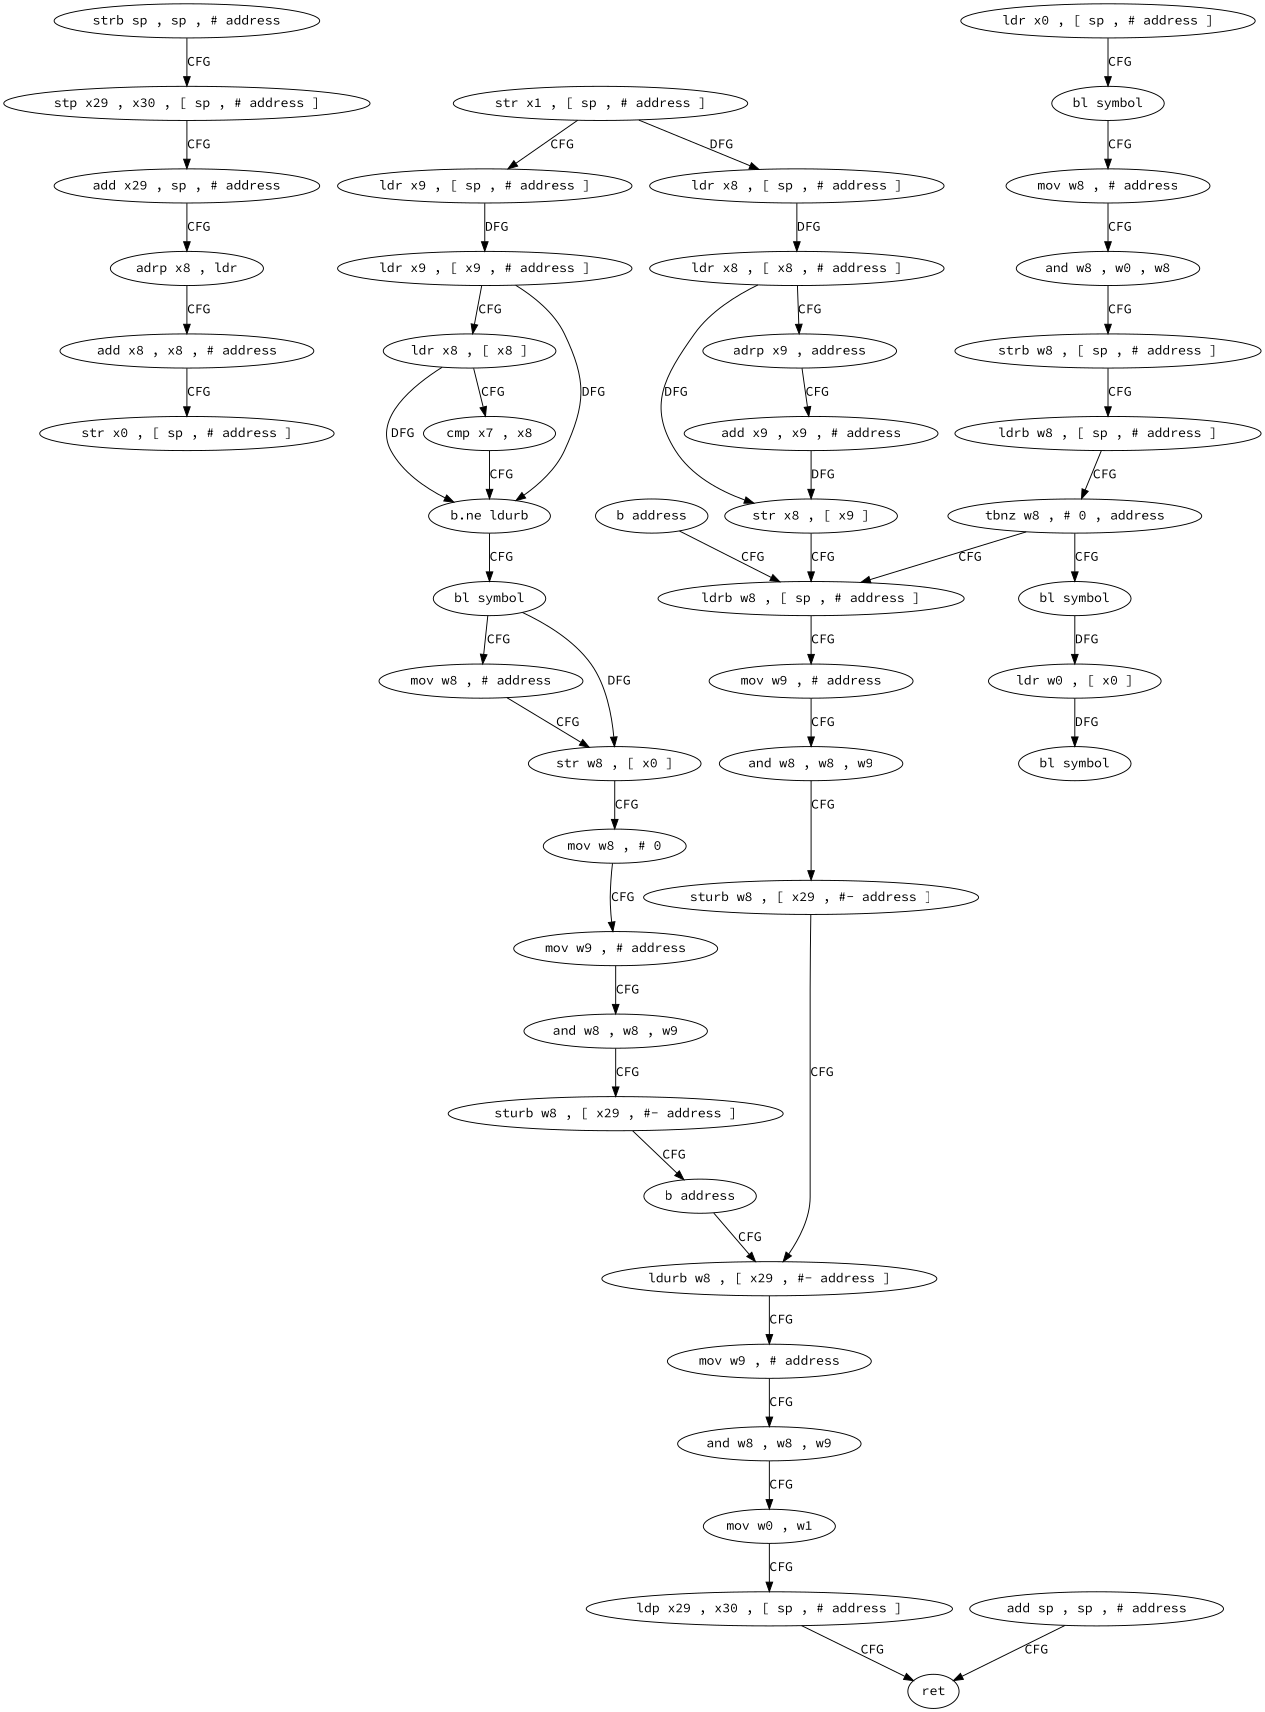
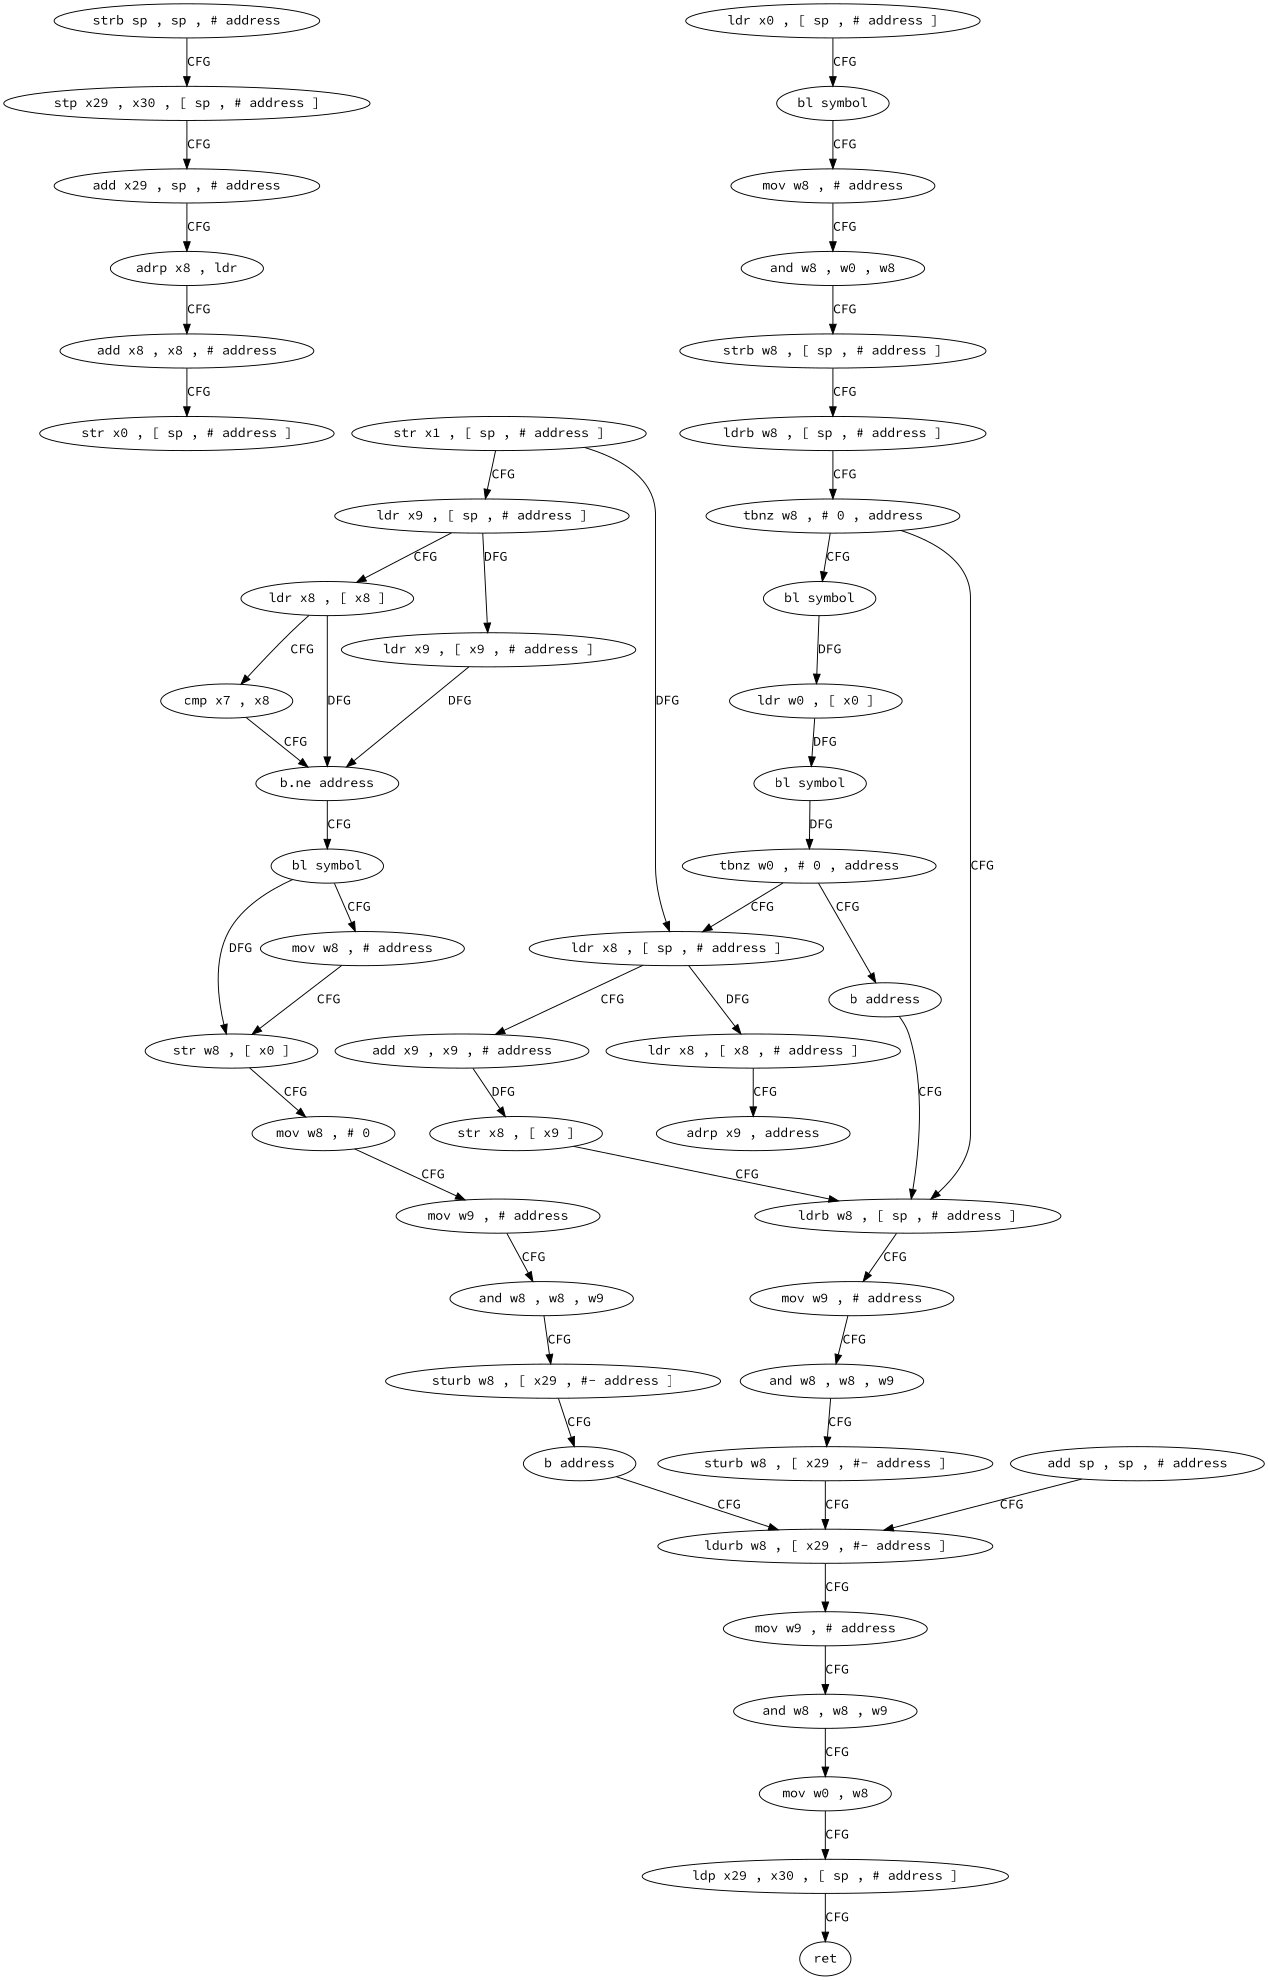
edge "ldr x9 , [ x9 , # address ]" -> "ldr x8 , [ x8 ]": now "ldr x9 , [ sp , # address ]" -> "ldr x8 , [ x8 ]"
edge "adrp x9 , address" -> "add x9 , x9 , # address": now "ldr x8 , [ sp , # address ]" -> "add x9 , x9 , # address"
edge "ldr x8 , [ x8 , # address ]" -> "str x8 , [ x9 ]": removed, label "DFG"
node "b.ne ldurb": label "b.ne ldurb" -> "b.ne address"
node "tbnz w0 , # 0 , address": added
node "mov w0 , w1": label "mov w0 , w1" -> "mov w0 , w8"
edge "add sp , sp , # address" -> "ret": now "add sp , sp , # address" -> "ldurb w8 , [ x29 , #- address ]"
